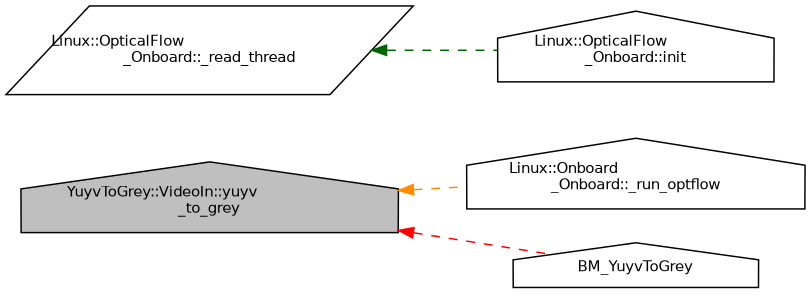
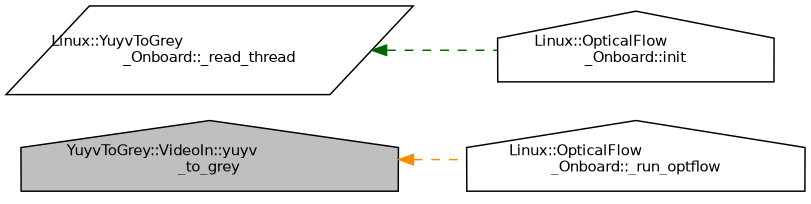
node "Linux::OpticalFlow _Onboard::_read_thread": label "Linux::OpticalFlow _Onboard::_read_thread" -> "Linux::YuyvToGrey _Onboard::_read_thread"
node "Linux::Onboard _Onboard::_run_optflow": label "Linux::Onboard _Onboard::_run_optflow" -> "Linux::OpticalFlow _Onboard::_run_optflow"
node "BM_YuyvToGrey": removed
